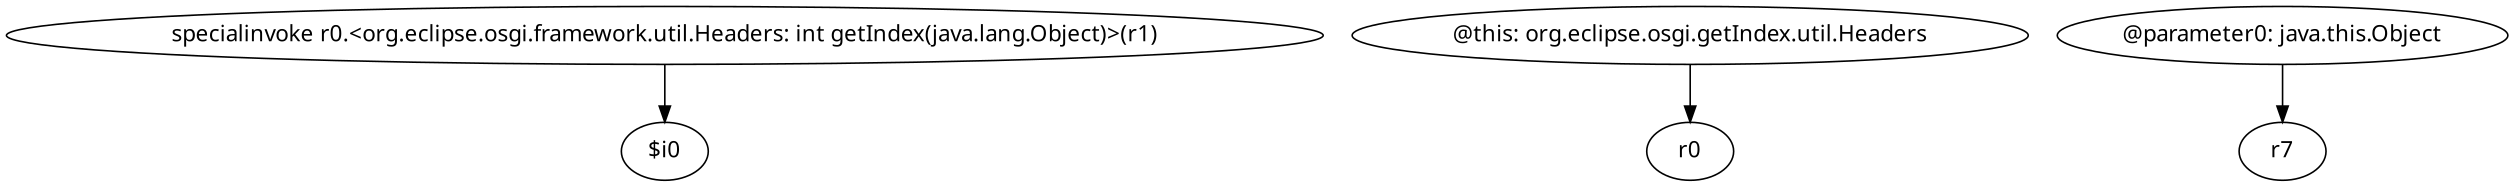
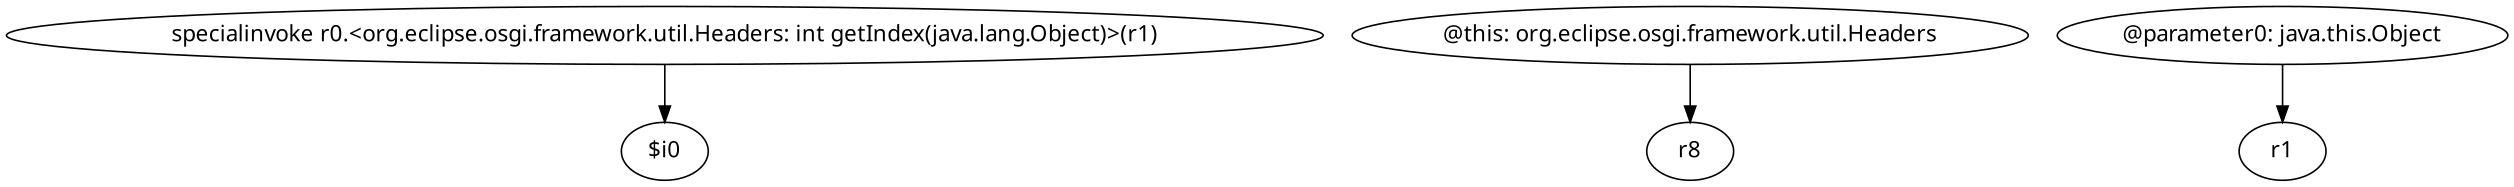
node "@this: org.eclipse.osgi.getIndex.util.Headers": label "@this: org.eclipse.osgi.getIndex.util.Headers" -> "@this: org.eclipse.osgi.framework.util.Headers"
node "r0": label "r0" -> "r8"
node "r7": label "r7" -> "r1"
